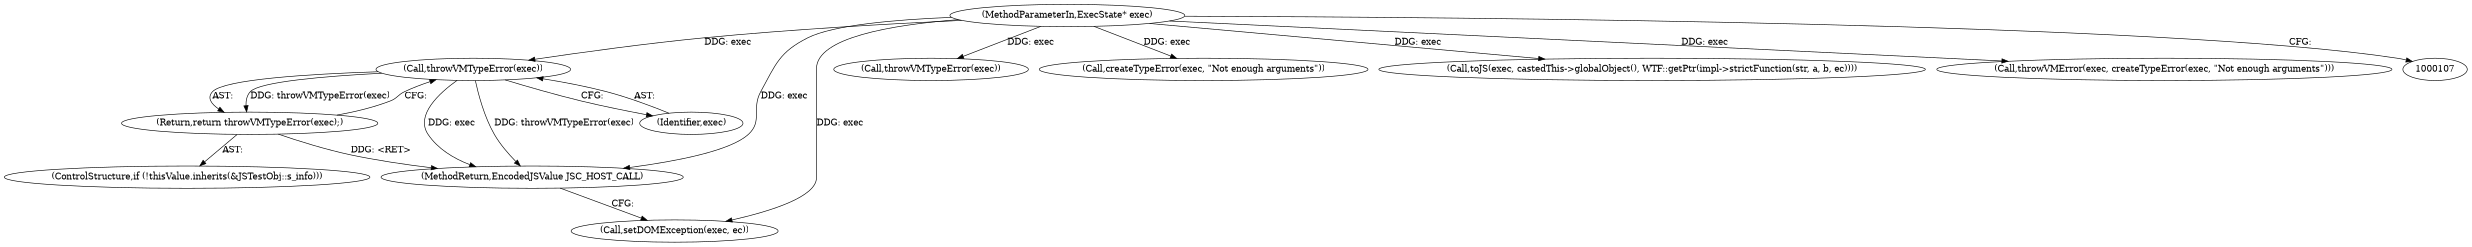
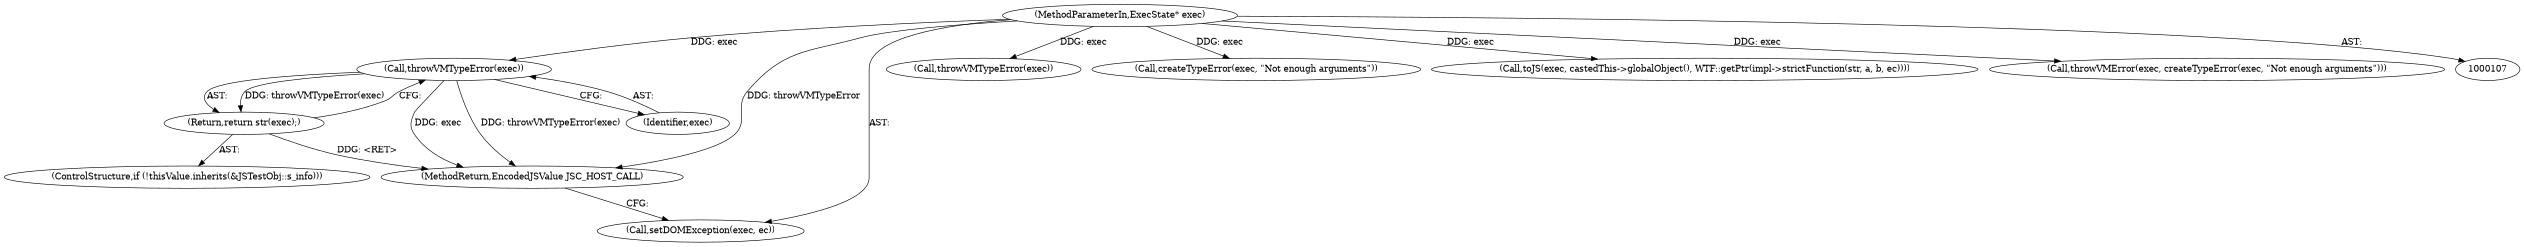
edge "(MethodParameterIn,ExecState* exec)" -> "1000107": label "CFG: " -> "AST: "
edge "(MethodParameterIn,ExecState* exec)" -> "(MethodReturn,EncodedJSValue JSC_HOST_CALL)": label "DDG: exec" -> "DDG: throwVMTypeError"
node "(Return,return throwVMTypeError(exec);)": label "(Return,return throwVMTypeError(exec);)" -> "(Return,return str(exec);)"
edge "(MethodParameterIn,ExecState* exec)" -> "(Call,setDOMException(exec, ec))": label "DDG: exec" -> "AST: "
